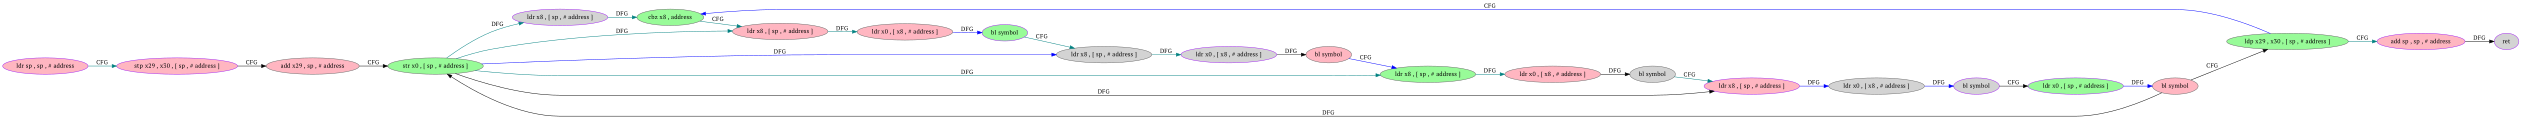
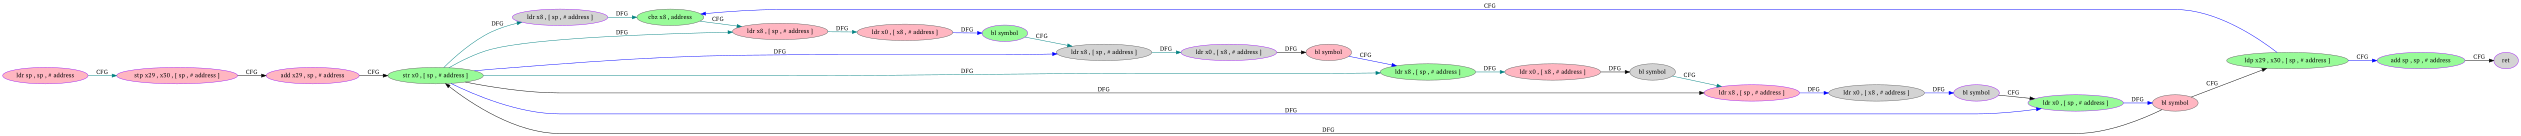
edge "add sp , sp , # address" -> "ret": label "DFG" -> "CFG"
edge "ldp x29 , x30 , [ sp , # address ]" -> "add sp , sp , # address": color teal -> blue
node "add sp , sp , # address": fillcolor lightpink -> palegreen
node "add x29 , sp , # address": color gray40 -> purple
edge "str x0 , [ sp , # address ]" -> "ldr x0 , [ sp , # address ]": added, label "DFG"
